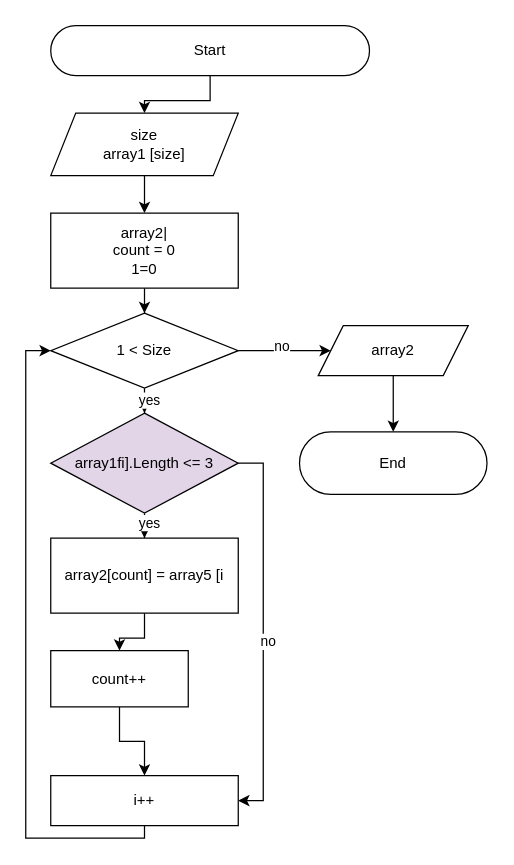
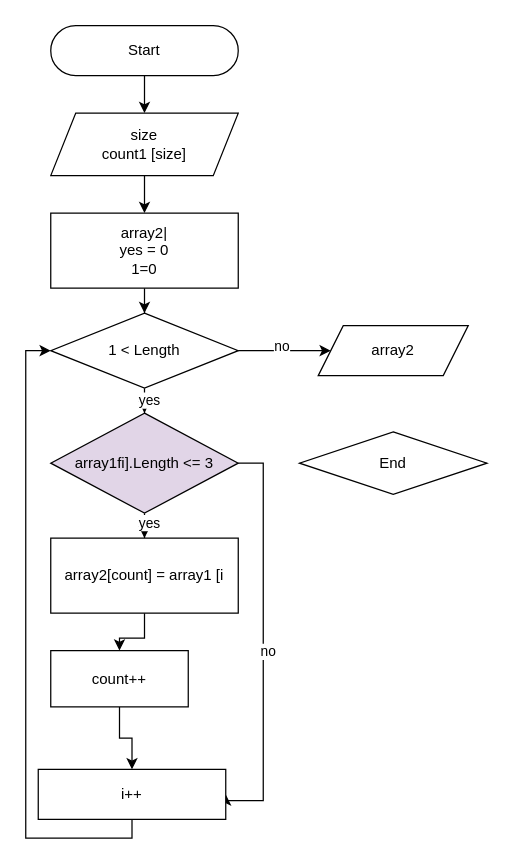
node "Start": size 319x50 -> 188x50
node "size array1 [size]": label "size array1 [size]" -> "size count1 [size]"
node "array2| count = 0 1=0": label "array2| count = 0 1=0" -> "array2| yes = 0 1=0"
node "1 < Size": label "1 < Size" -> "1 < Length"
edge "array2" -> "End": removed
node "End": shape rounded rectangle -> diamond
node "array2[count] = array5 [i": label "array2[count] = array5 [i" -> "array2[count] = array1 [i"
node "i++": moved (144, 801) -> (132, 794)
